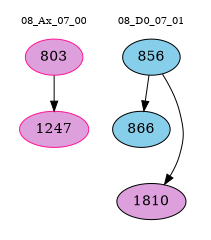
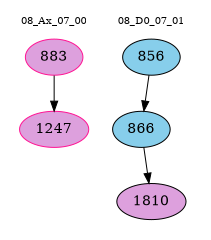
node "803": label "803" -> "883"
edge "856" -> "1810": now "866" -> "1810"
